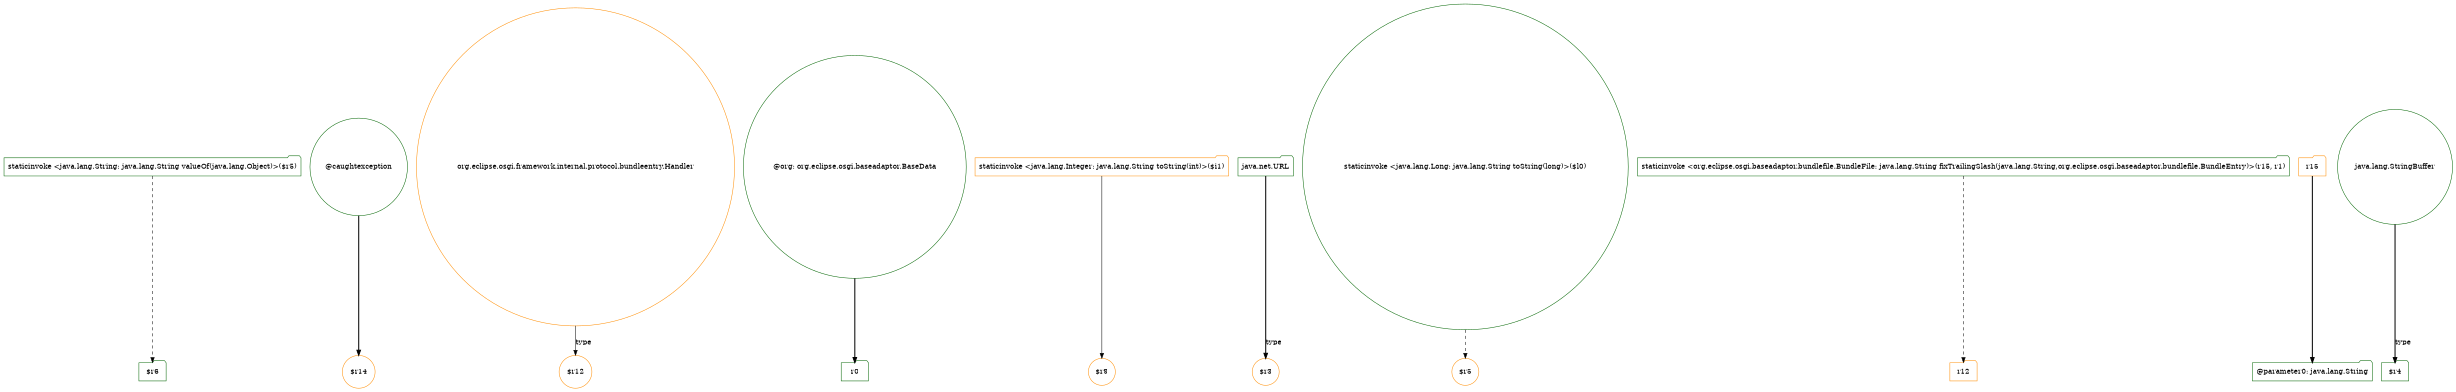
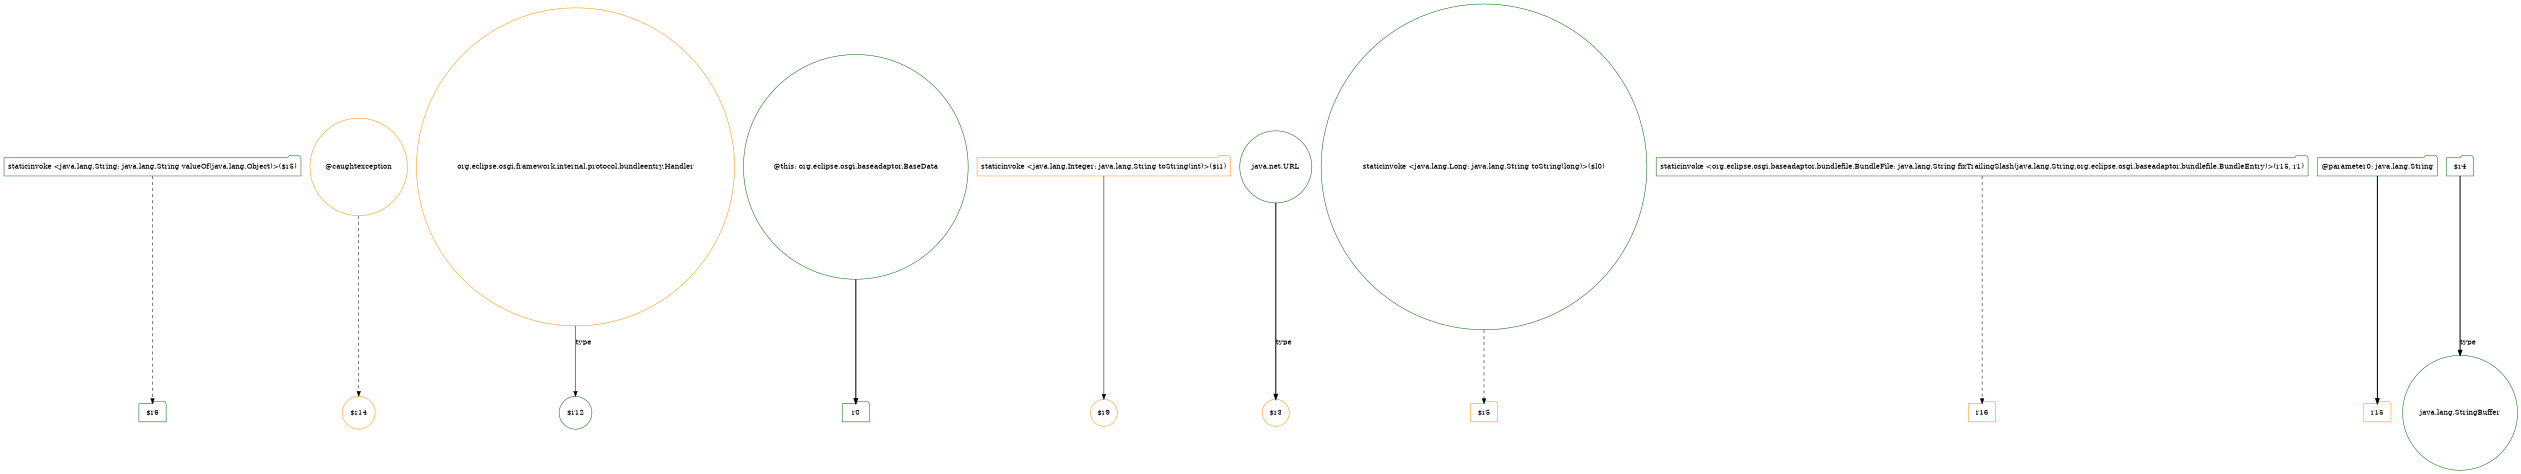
node "@caughtexception": color darkgreen -> darkorange
node "@org: org.eclipse.osgi.baseadaptor.BaseData": label "@org: org.eclipse.osgi.baseadaptor.BaseData" -> "@this: org.eclipse.osgi.baseadaptor.BaseData"
node "java.net.URL": shape folder -> circle
edge "r15" -> "@parameter0: java.lang.String": reversed
edge "@caughtexception" -> "$r14": style bold -> dashed
edge "java.lang.StringBuffer" -> "$r4": reversed
node "$r12": color darkorange -> darkgreen
node "$r5": shape circle -> folder
node "r12": label "r12" -> "r16"
